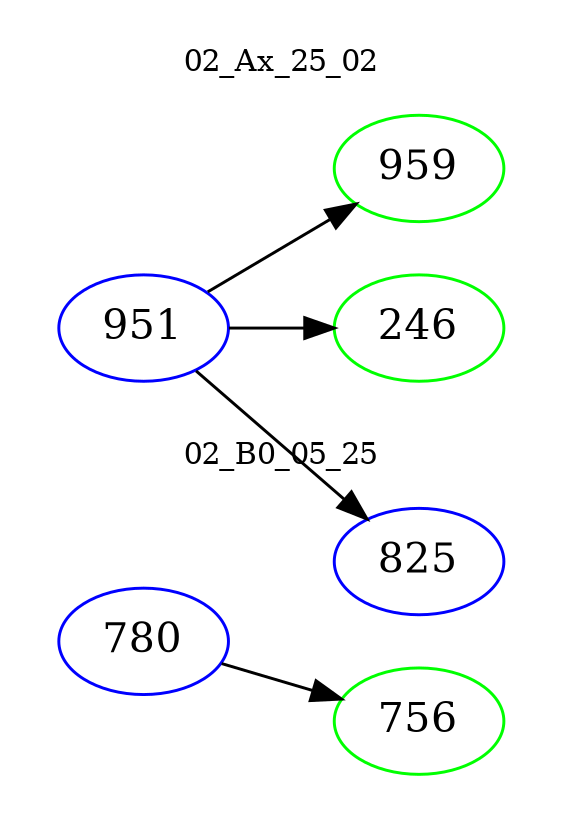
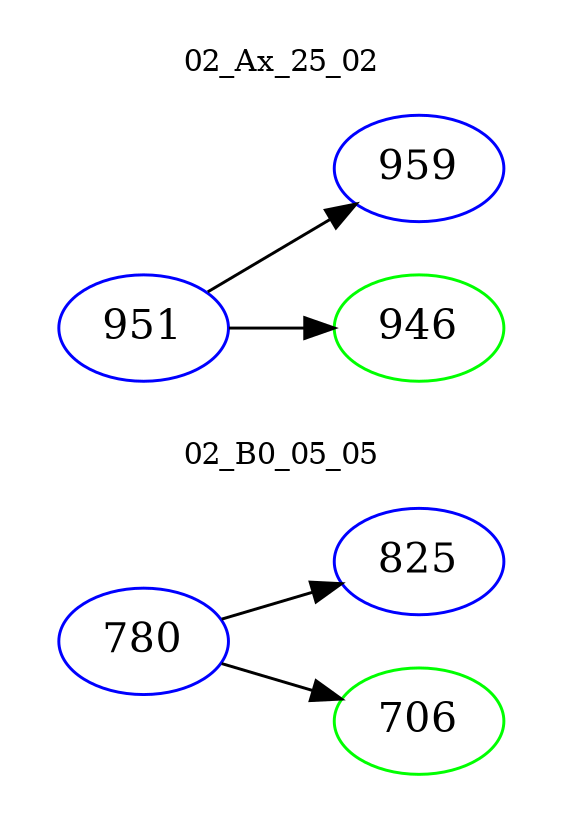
node "959": color green -> blue
node "246": label "246" -> "946"
edge "951" -> "825": now "780" -> "825"
cluster "02_B0_05_25": label "02_B0_05_25" -> "02_B0_05_05"
node "756": label "756" -> "706"
